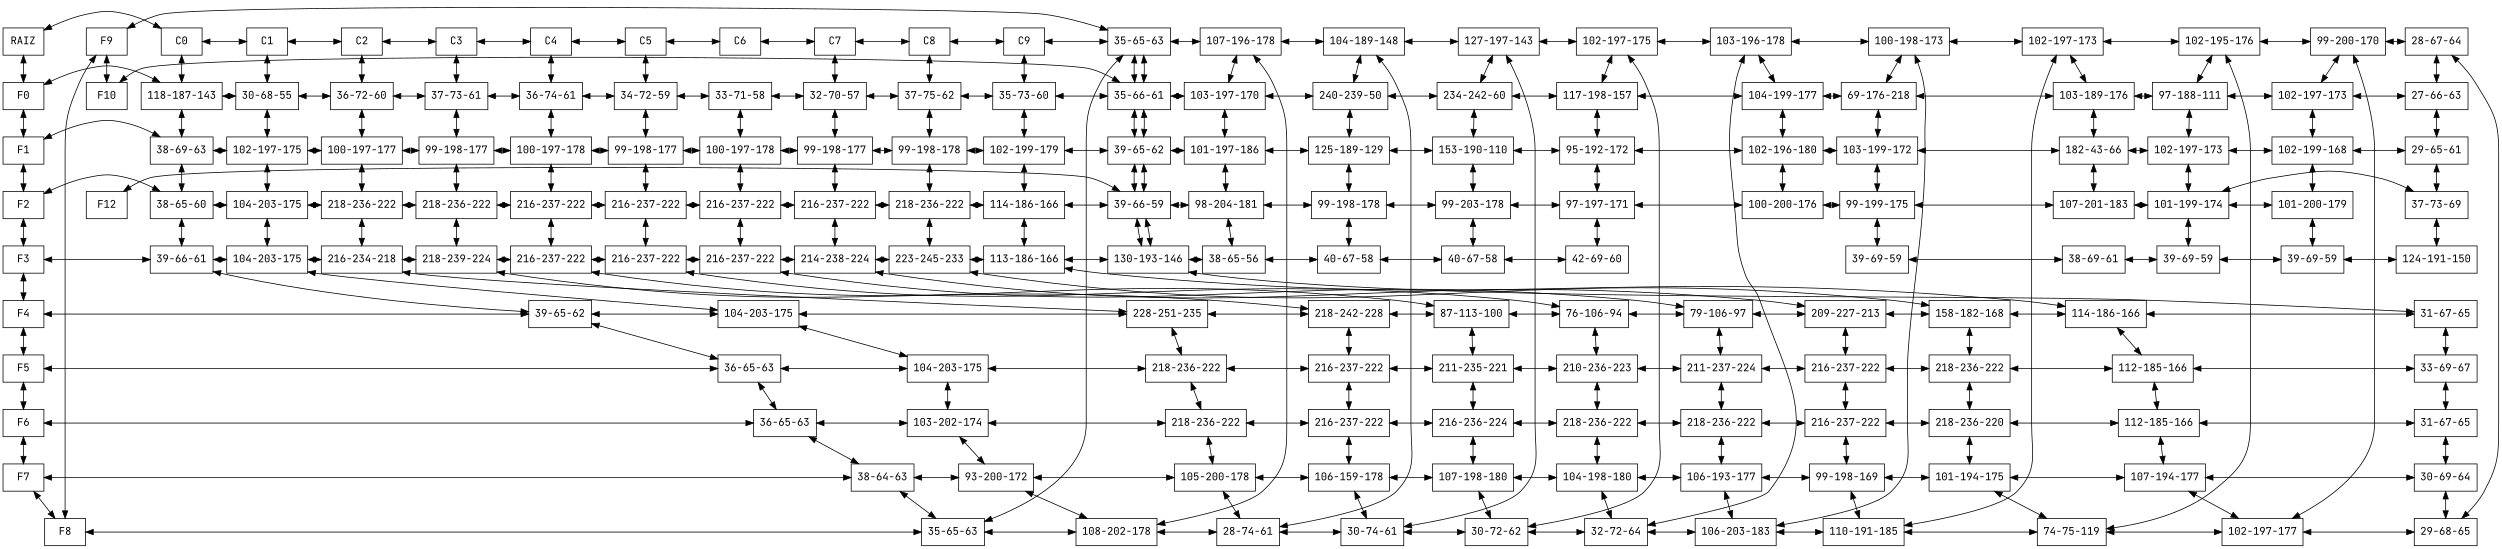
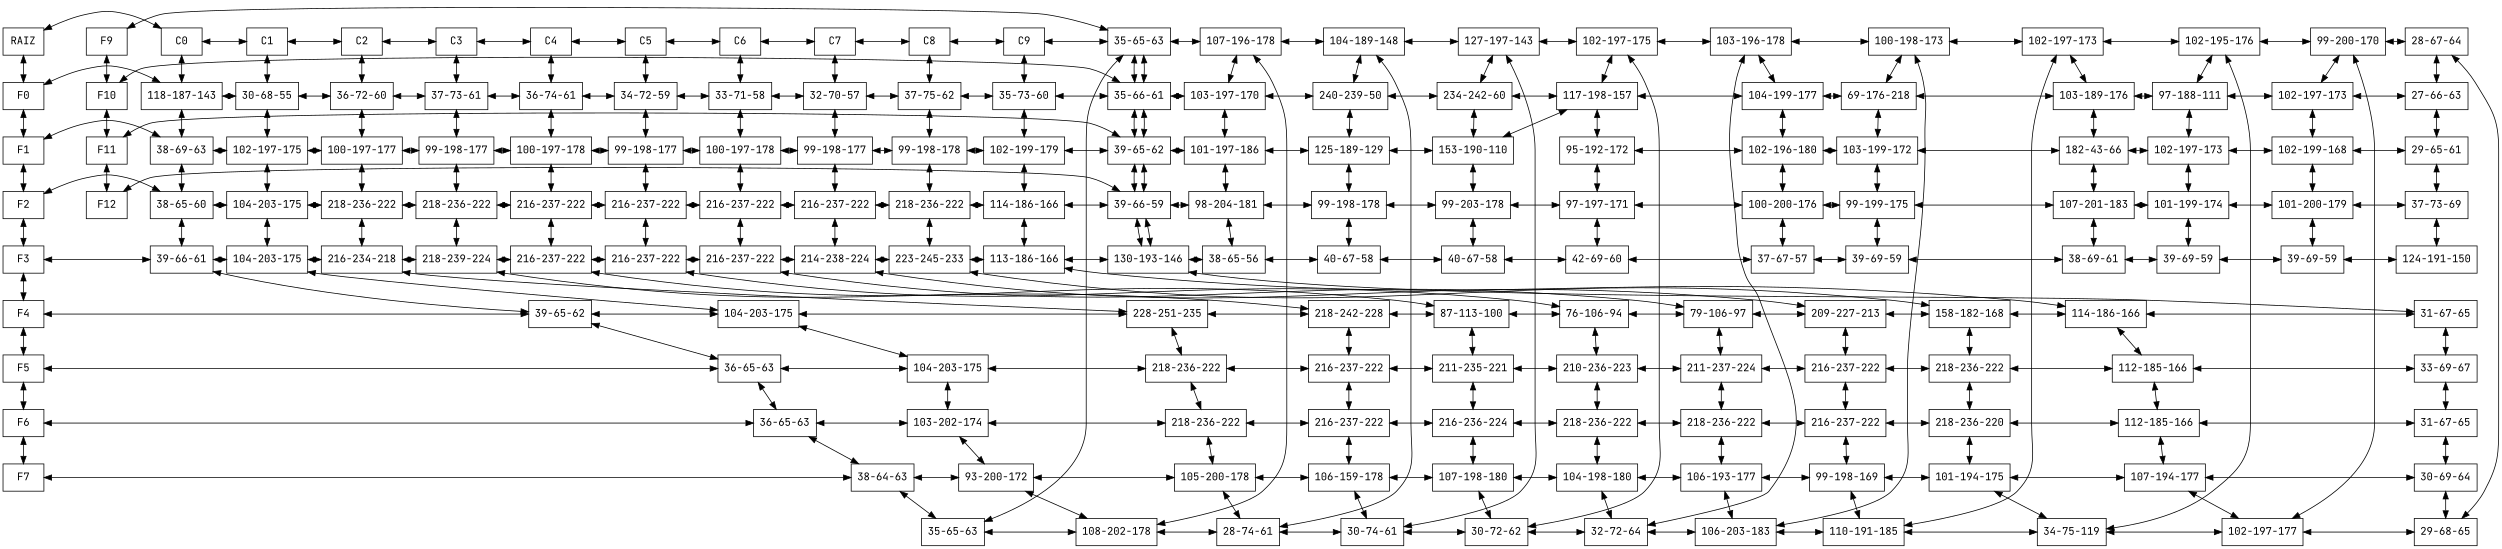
edge "C6" -- "33-71-58": added
node "F11": added
edge "153-190-110" -- "95-192-172": now "153-190-110" -- "117-198-157"
edge "101-199-174" -- "37-73-69": now "101-200-179" -- "37-73-69"
edge "107-201-183" -- "38-69-61": added
node "37-67-57": added
node "F8": removed
node "74-75-119": label "74-75-119" -> "34-75-119"
